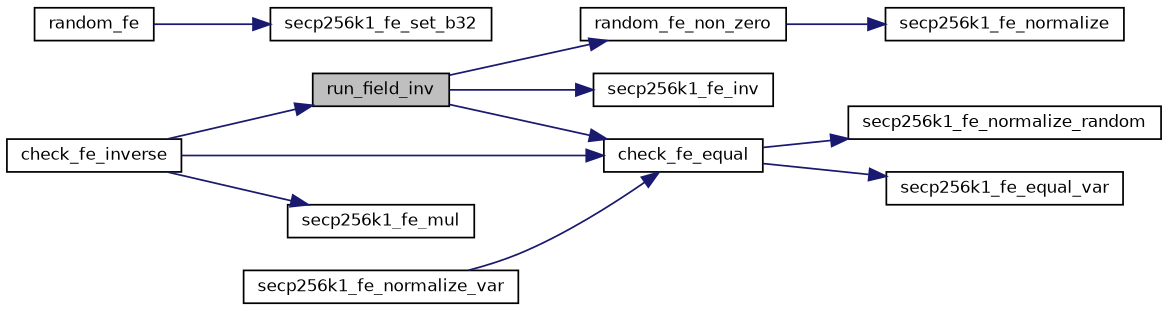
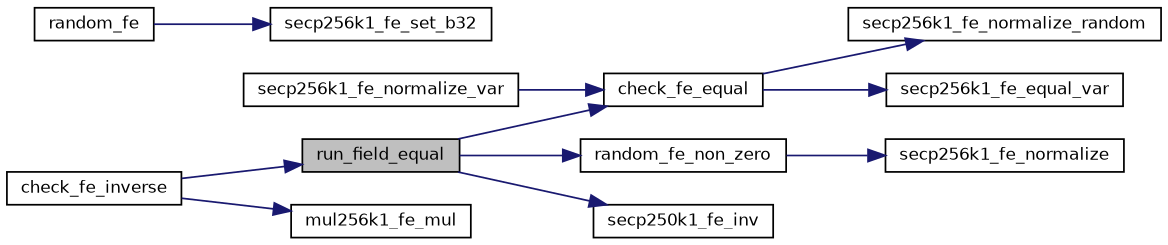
node "run_field_inv": label "run_field_inv" -> "run_field_equal"
node "secp256k1_fe_inv": label "secp256k1_fe_inv" -> "secp250k1_fe_inv"
edge "check_fe_inverse" -> "check_fe_equal": removed
node "secp256k1_fe_mul": label "secp256k1_fe_mul" -> "mul256k1_fe_mul"
